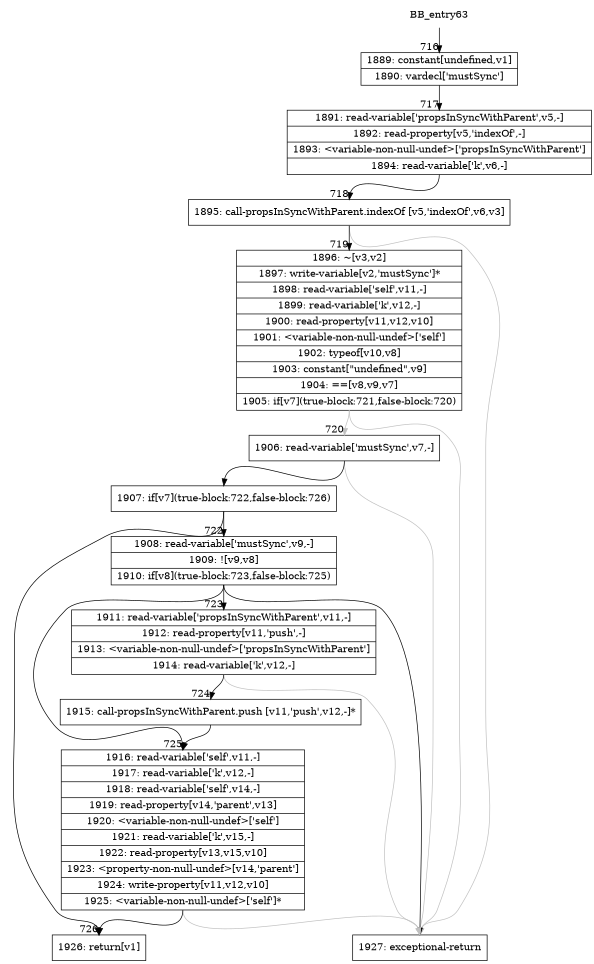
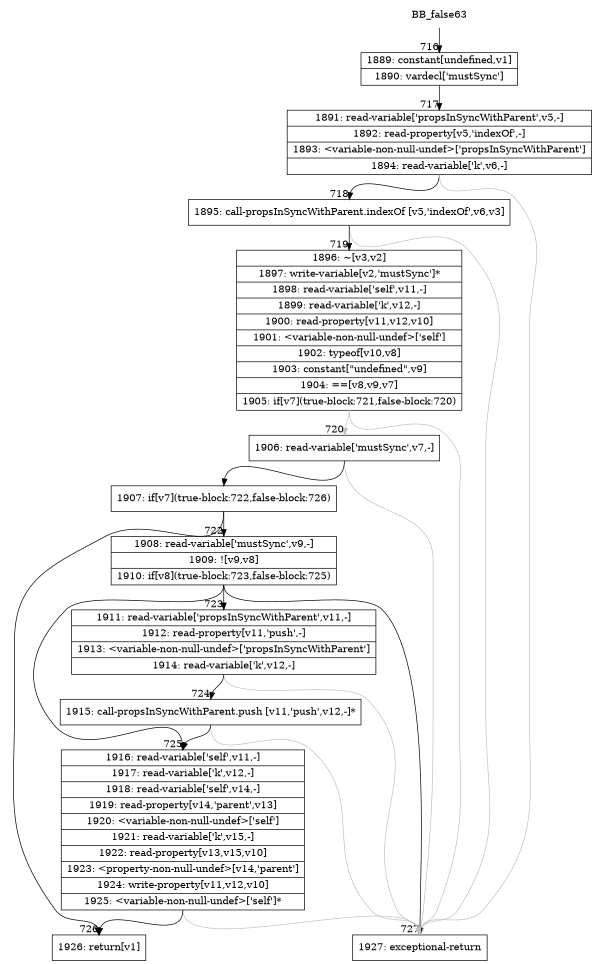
node "BB_entry63": label "BB_entry63" -> "BB_false63"
edge "1891: read-variable['propsInSyncWithParent',v5,-]" -> "1927: exceptional-return": added
edge "1915: call-propsInSyncWithParent.push [v11,'push',v12,-]*" -> "1927: exceptional-return": added
